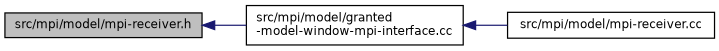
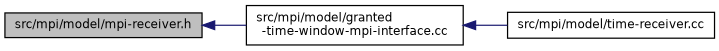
node "src/mpi/model/granted -model-window-mpi-interface.cc": label "src/mpi/model/granted -model-window-mpi-interface.cc" -> "src/mpi/model/granted -time-window-mpi-interface.cc"
node "src/mpi/model/mpi-receiver.cc": label "src/mpi/model/mpi-receiver.cc" -> "src/mpi/model/time-receiver.cc"
